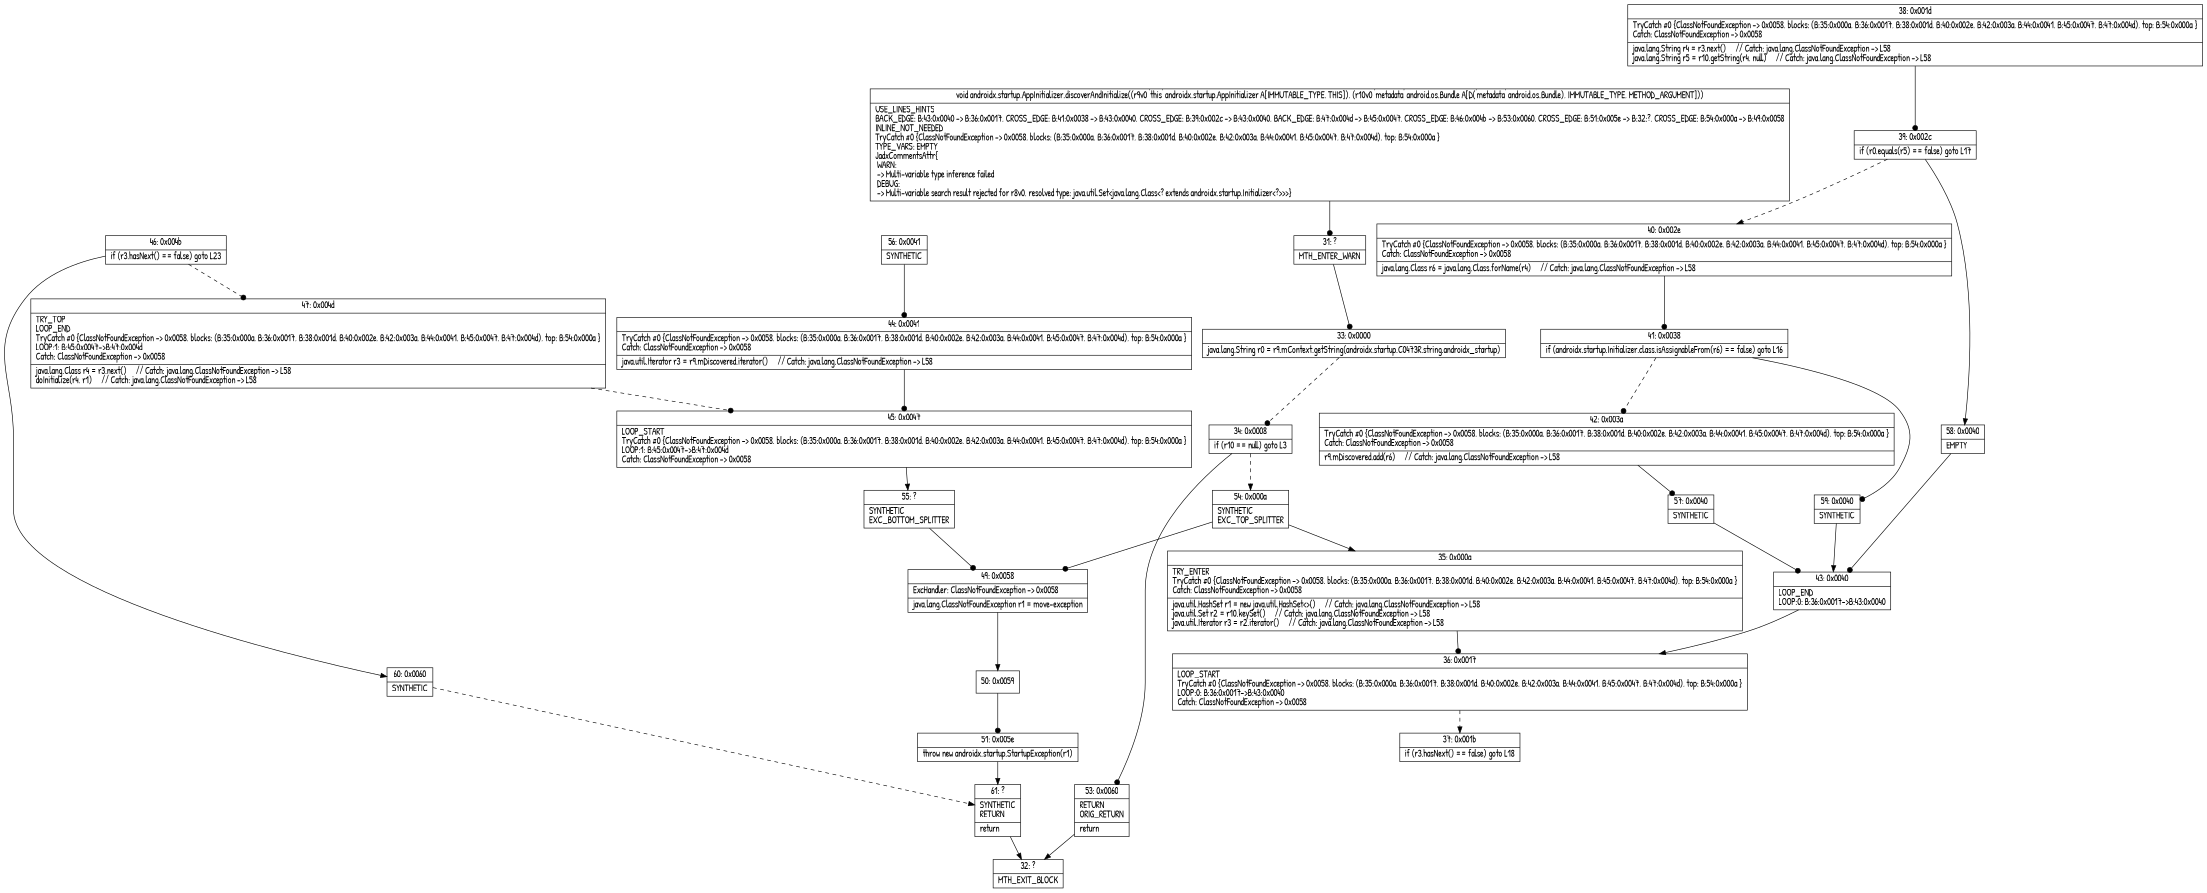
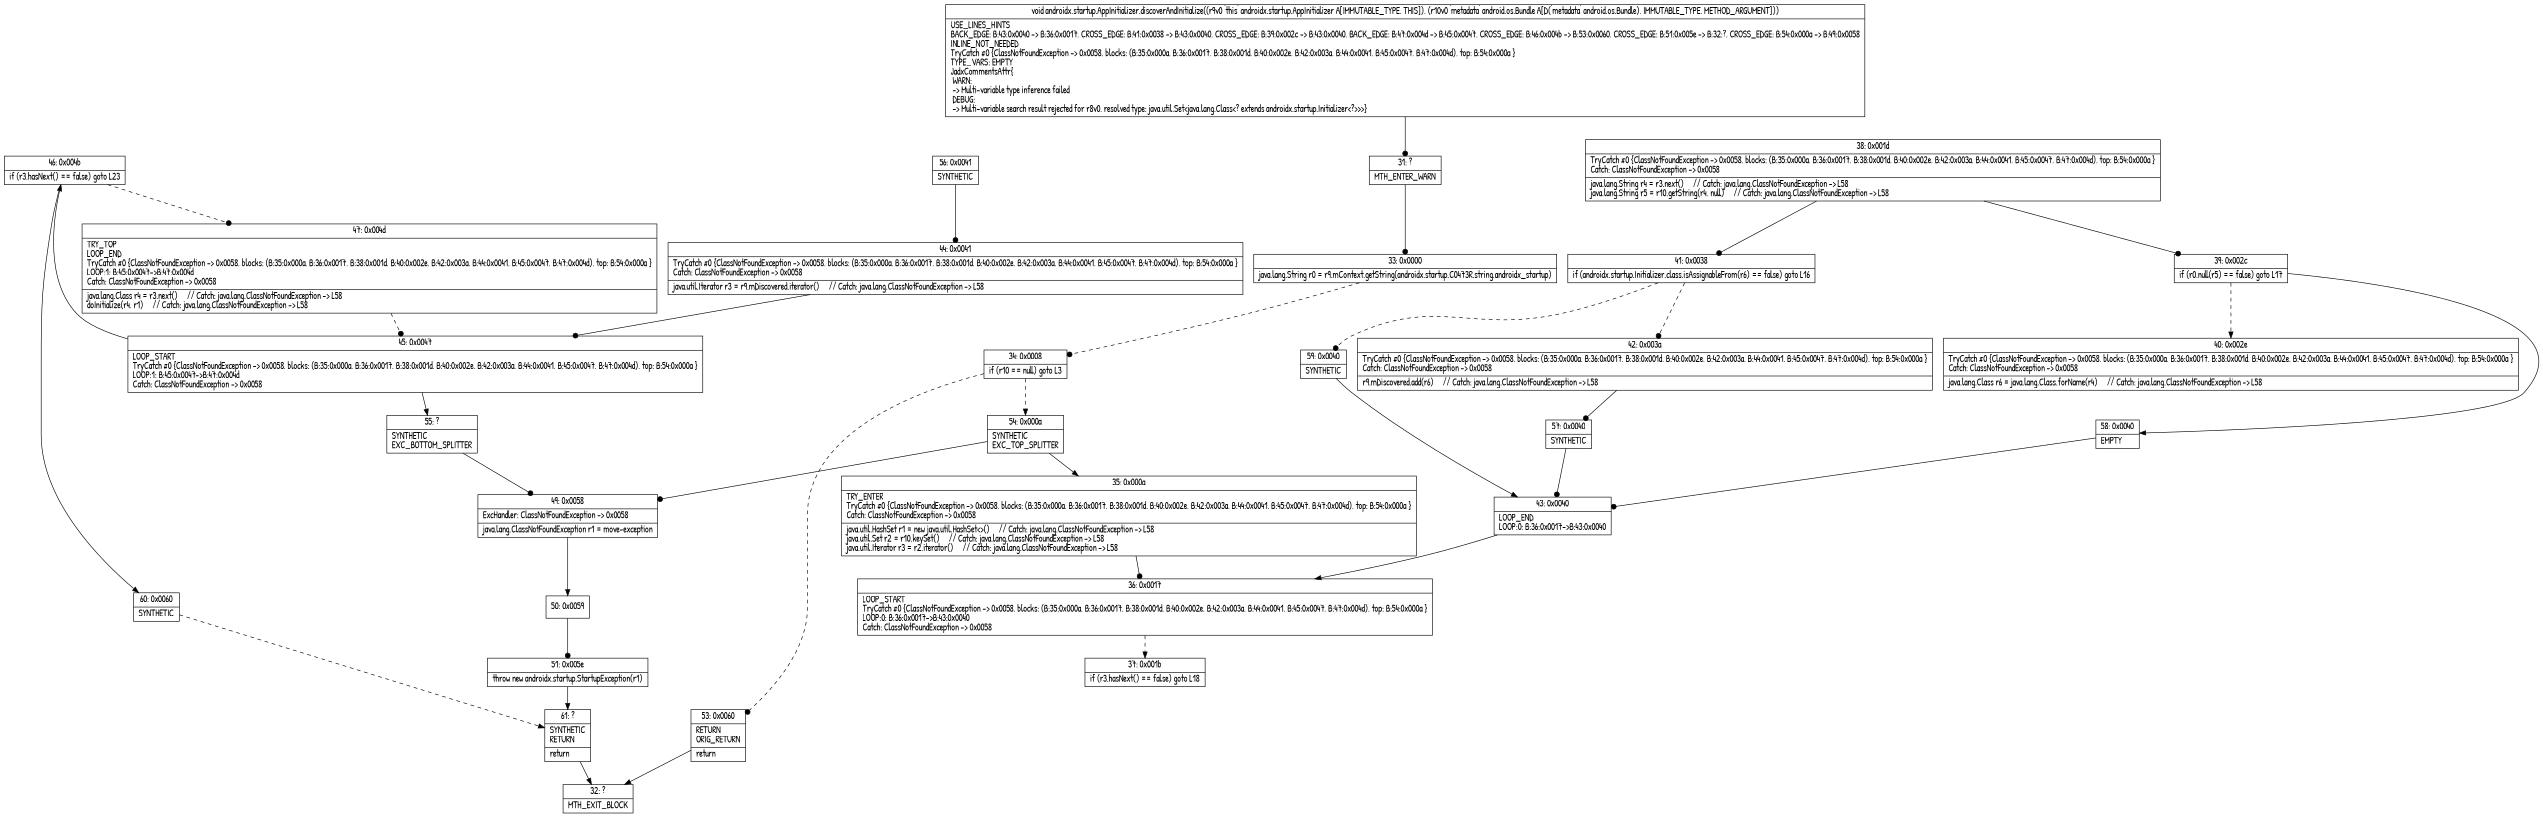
node "39: 0x002c": text "if (r0.equals(r5) == false) goto L17" -> "if (r0.null(r5) == false) goto L17"
edge "45: 0x0047" -> "46: 0x004b": added
edge "40: 0x002e" -> "41: 0x0038": now "38: 0x001d" -> "41: 0x0038"
edge "41: 0x0038" -> "59: 0x0040": style solid -> dashed
edge "34: 0x0008" -> "53: 0x0060": style solid -> dashed
